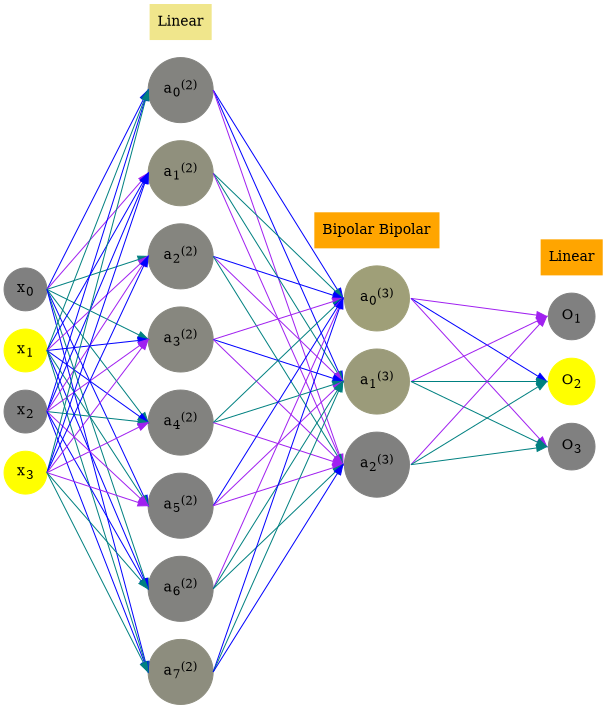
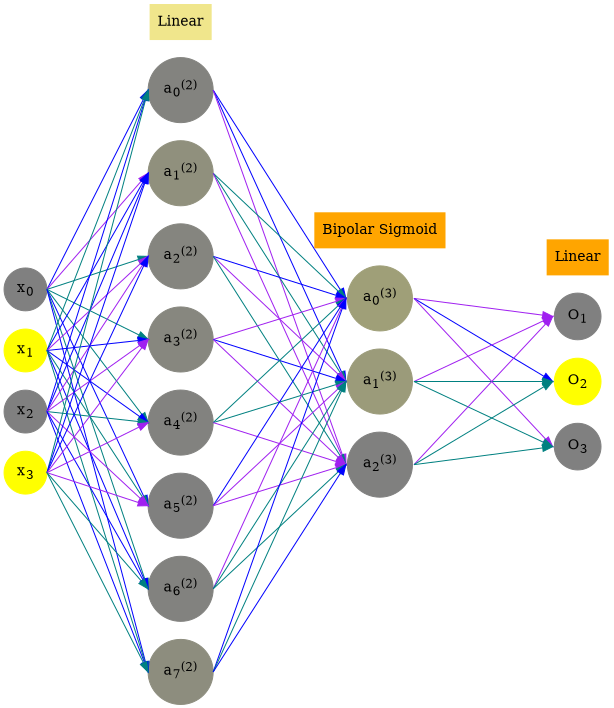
node "Bipolar Bipolar": label "Bipolar Bipolar" -> "Bipolar Sigmoid"
